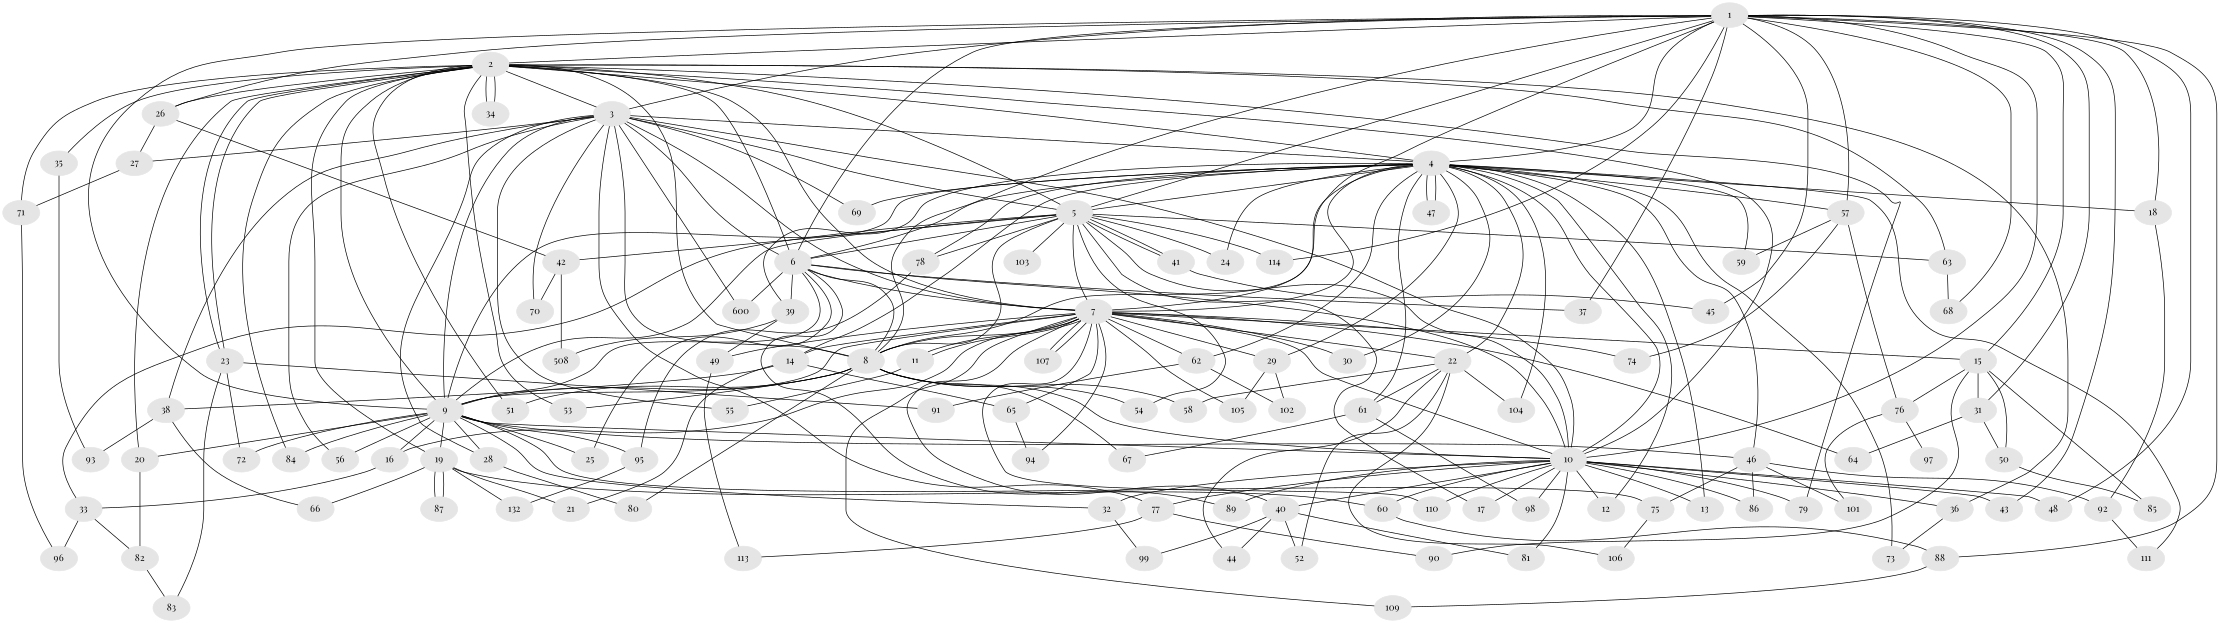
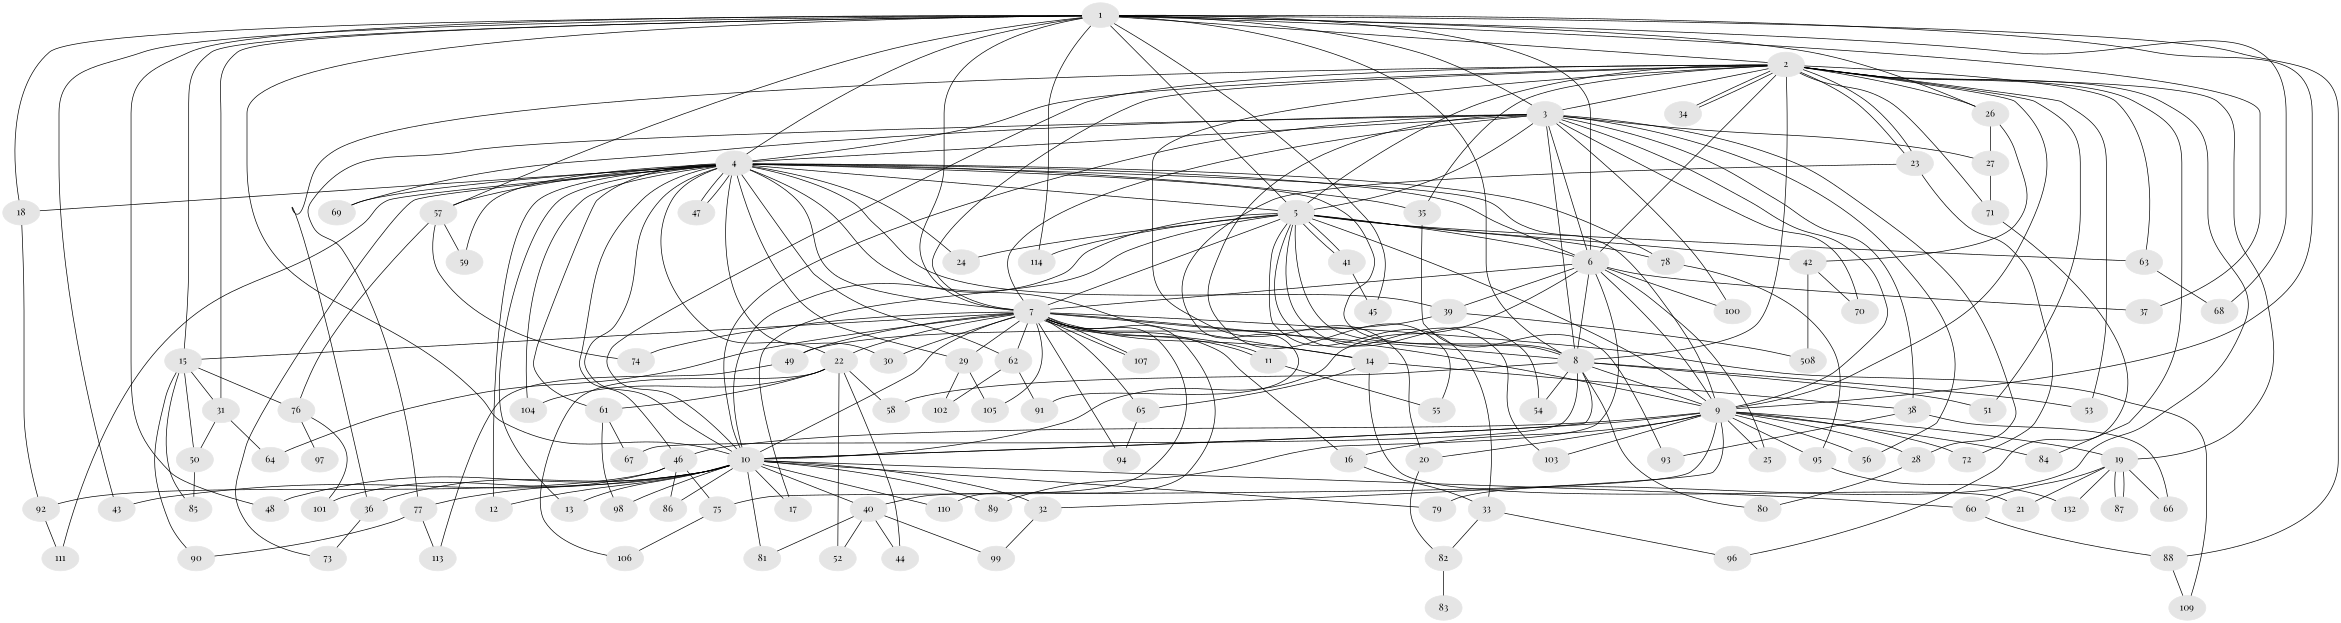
edge "4" -- "35": added
node "600": label "600" -> "100"
edge "9" -- "103": added
edge "23" -- "83": removed
